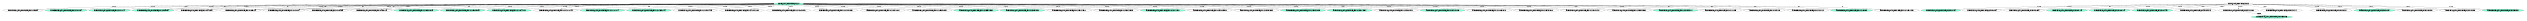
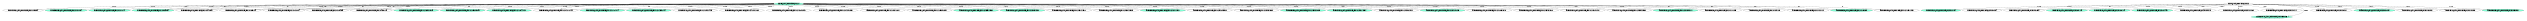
edge "FunctionExpression@lacuna_cache/exported_93ruq8.js:7341,8040" -> "FunctionExpression@lacuna_cache/exported_93ruq8.js:8093,8708": now "rootNode@lacuna_cache/exported_93ruq8.js:," -> "FunctionExpression@lacuna_cache/exported_93ruq8.js:8093,8708"
